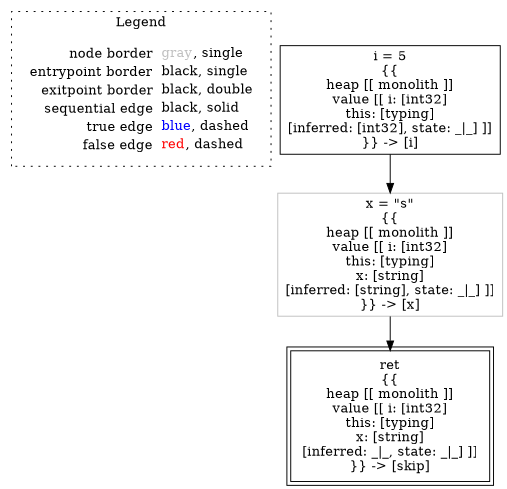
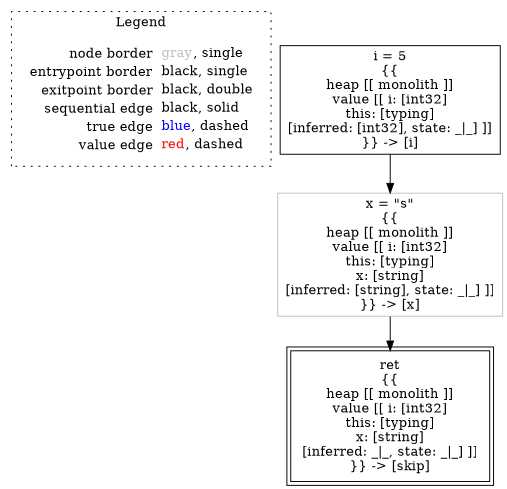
node "node border": text "false edge" -> "value edge"
